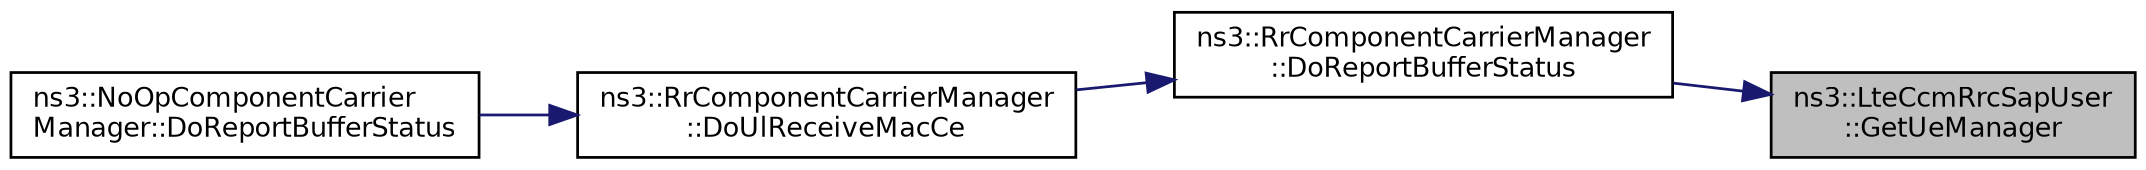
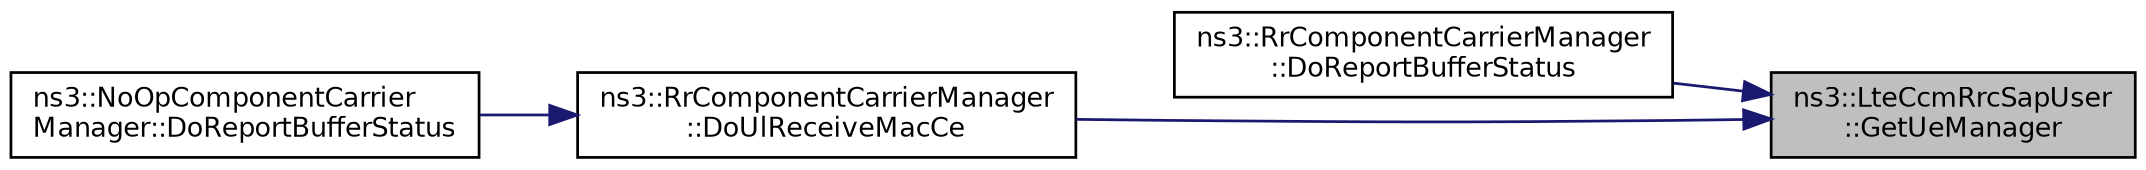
edge "ns3::RrComponentCarrierManager ::DoUlReceiveMacCe" -> "ns3::RrComponentCarrierManager ::DoReportBufferStatus": now "ns3::RrComponentCarrierManager ::DoUlReceiveMacCe" -> "ns3::LteCcmRrcSapUser ::GetUeManager"
